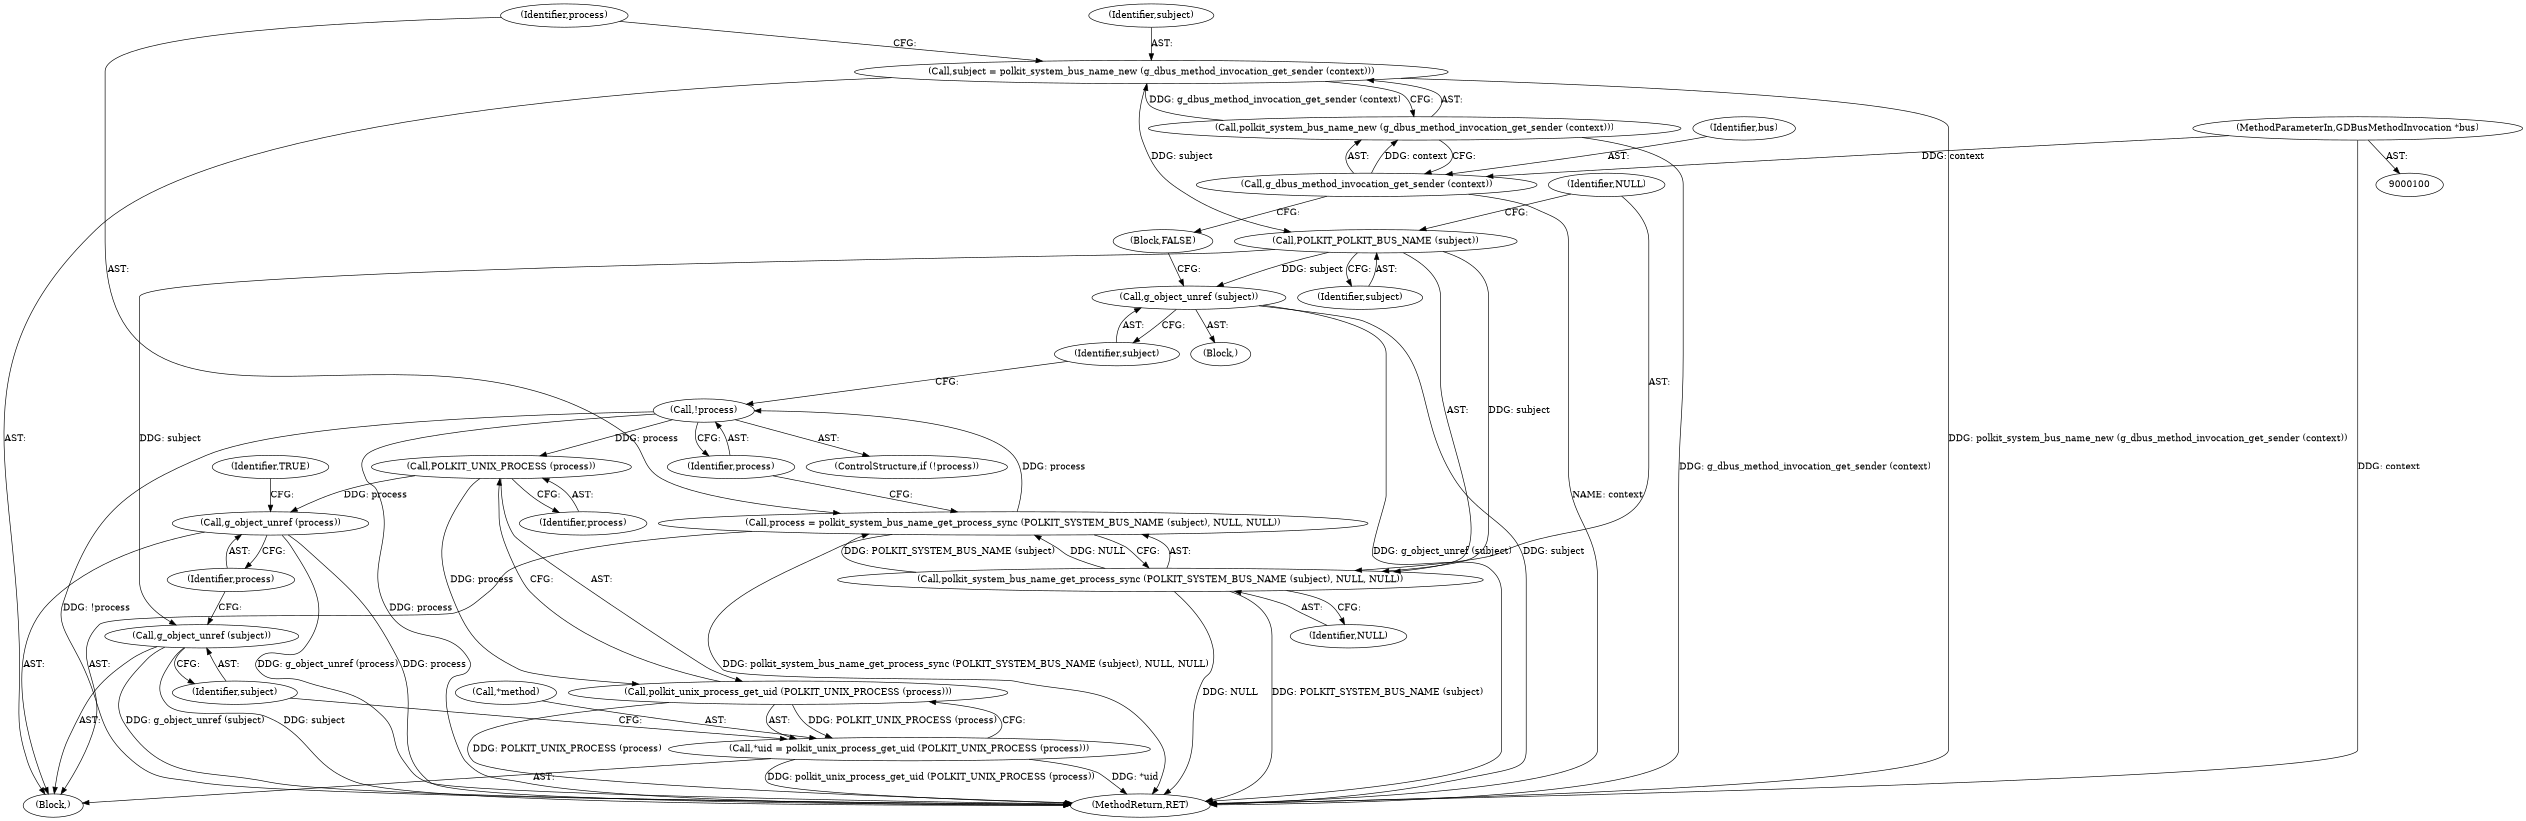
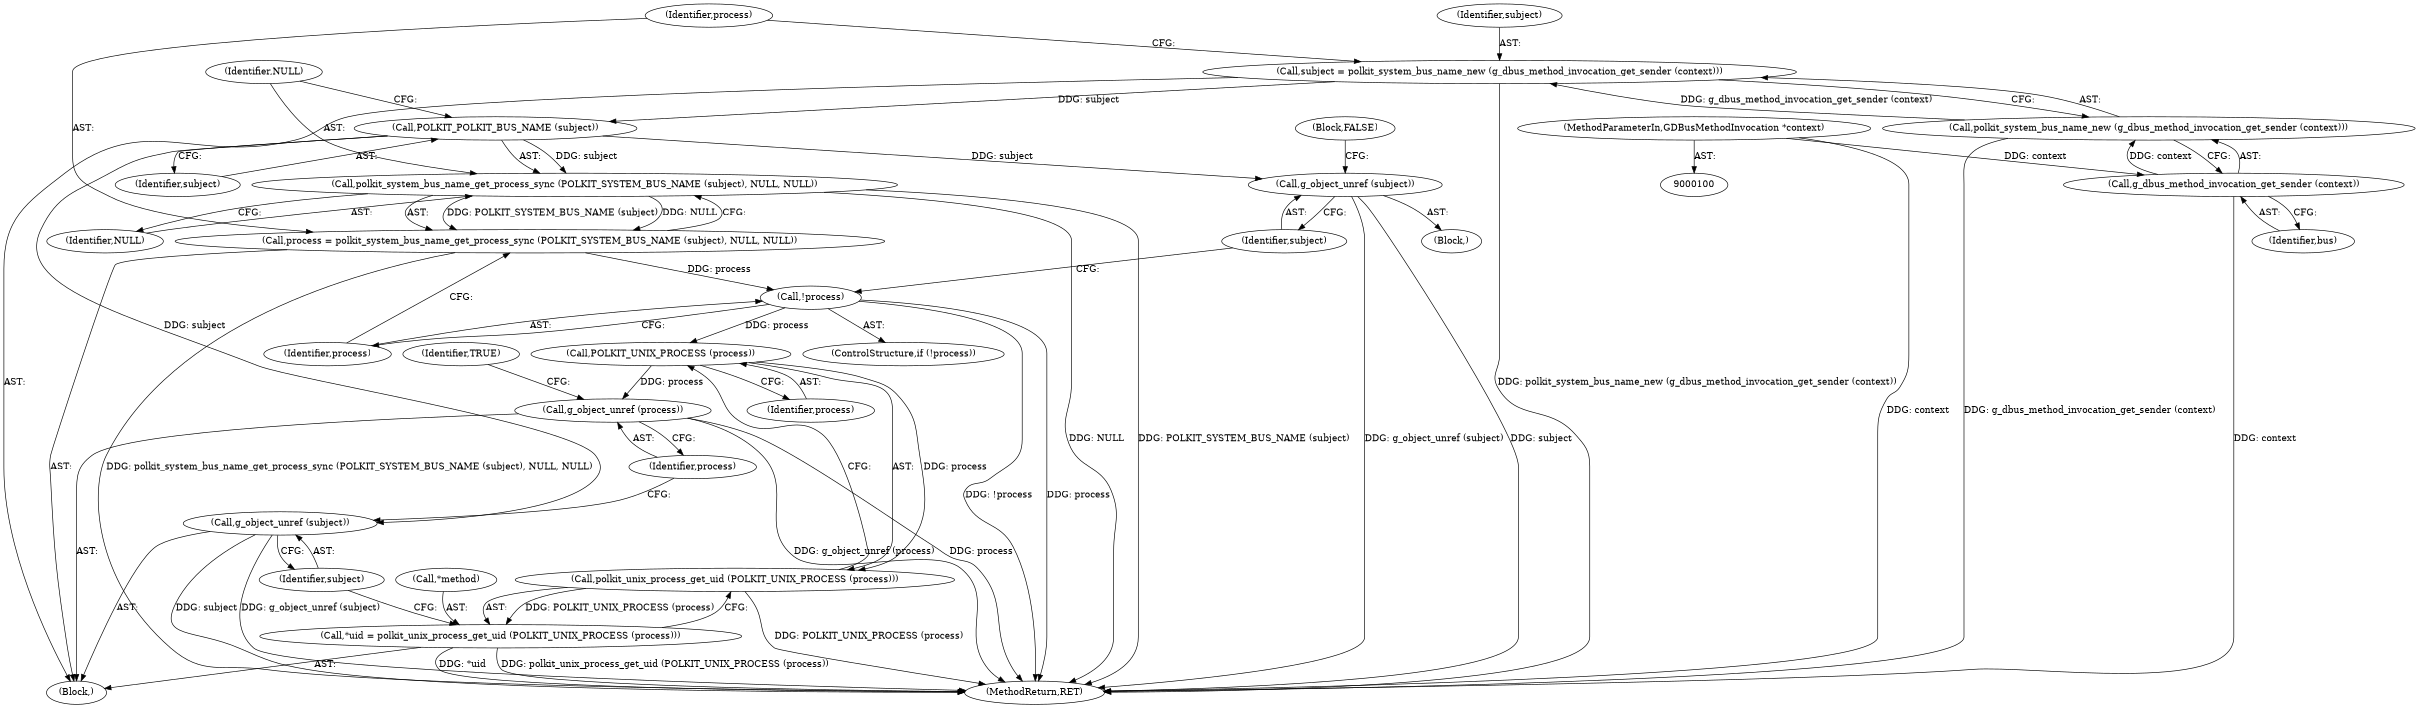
node "(MethodParameterIn,GDBusMethodInvocation *bus)": label "(MethodParameterIn,GDBusMethodInvocation *bus)" -> "(MethodParameterIn,GDBusMethodInvocation *context)"
edge "(Call,g_dbus_method_invocation_get_sender (context))" -> "(Block,FALSE)": now "(Call,g_dbus_method_invocation_get_sender (context))" -> "(Identifier,bus)"
edge "(Call,g_dbus_method_invocation_get_sender (context))" -> "(MethodReturn,RET)": label "NAME: context" -> "DDG: context"
